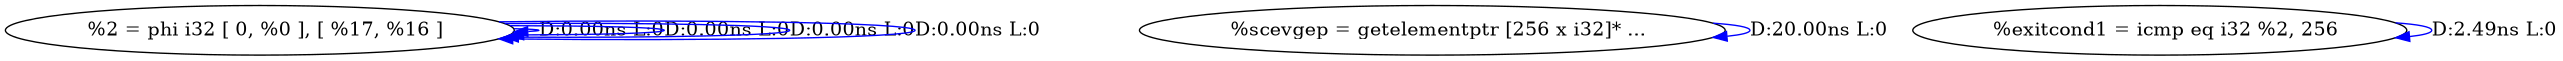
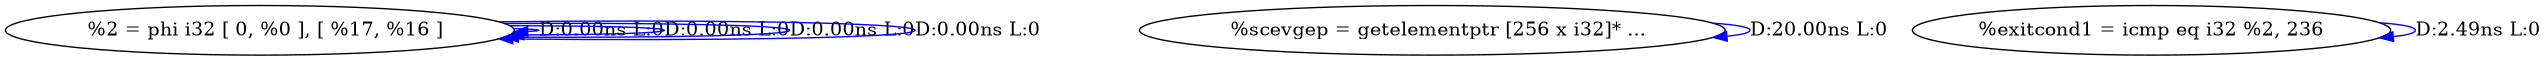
node "%exitcond1 = icmp eq i32 %2, 256": label "%exitcond1 = icmp eq i32 %2, 256" -> "%exitcond1 = icmp eq i32 %2, 236"
